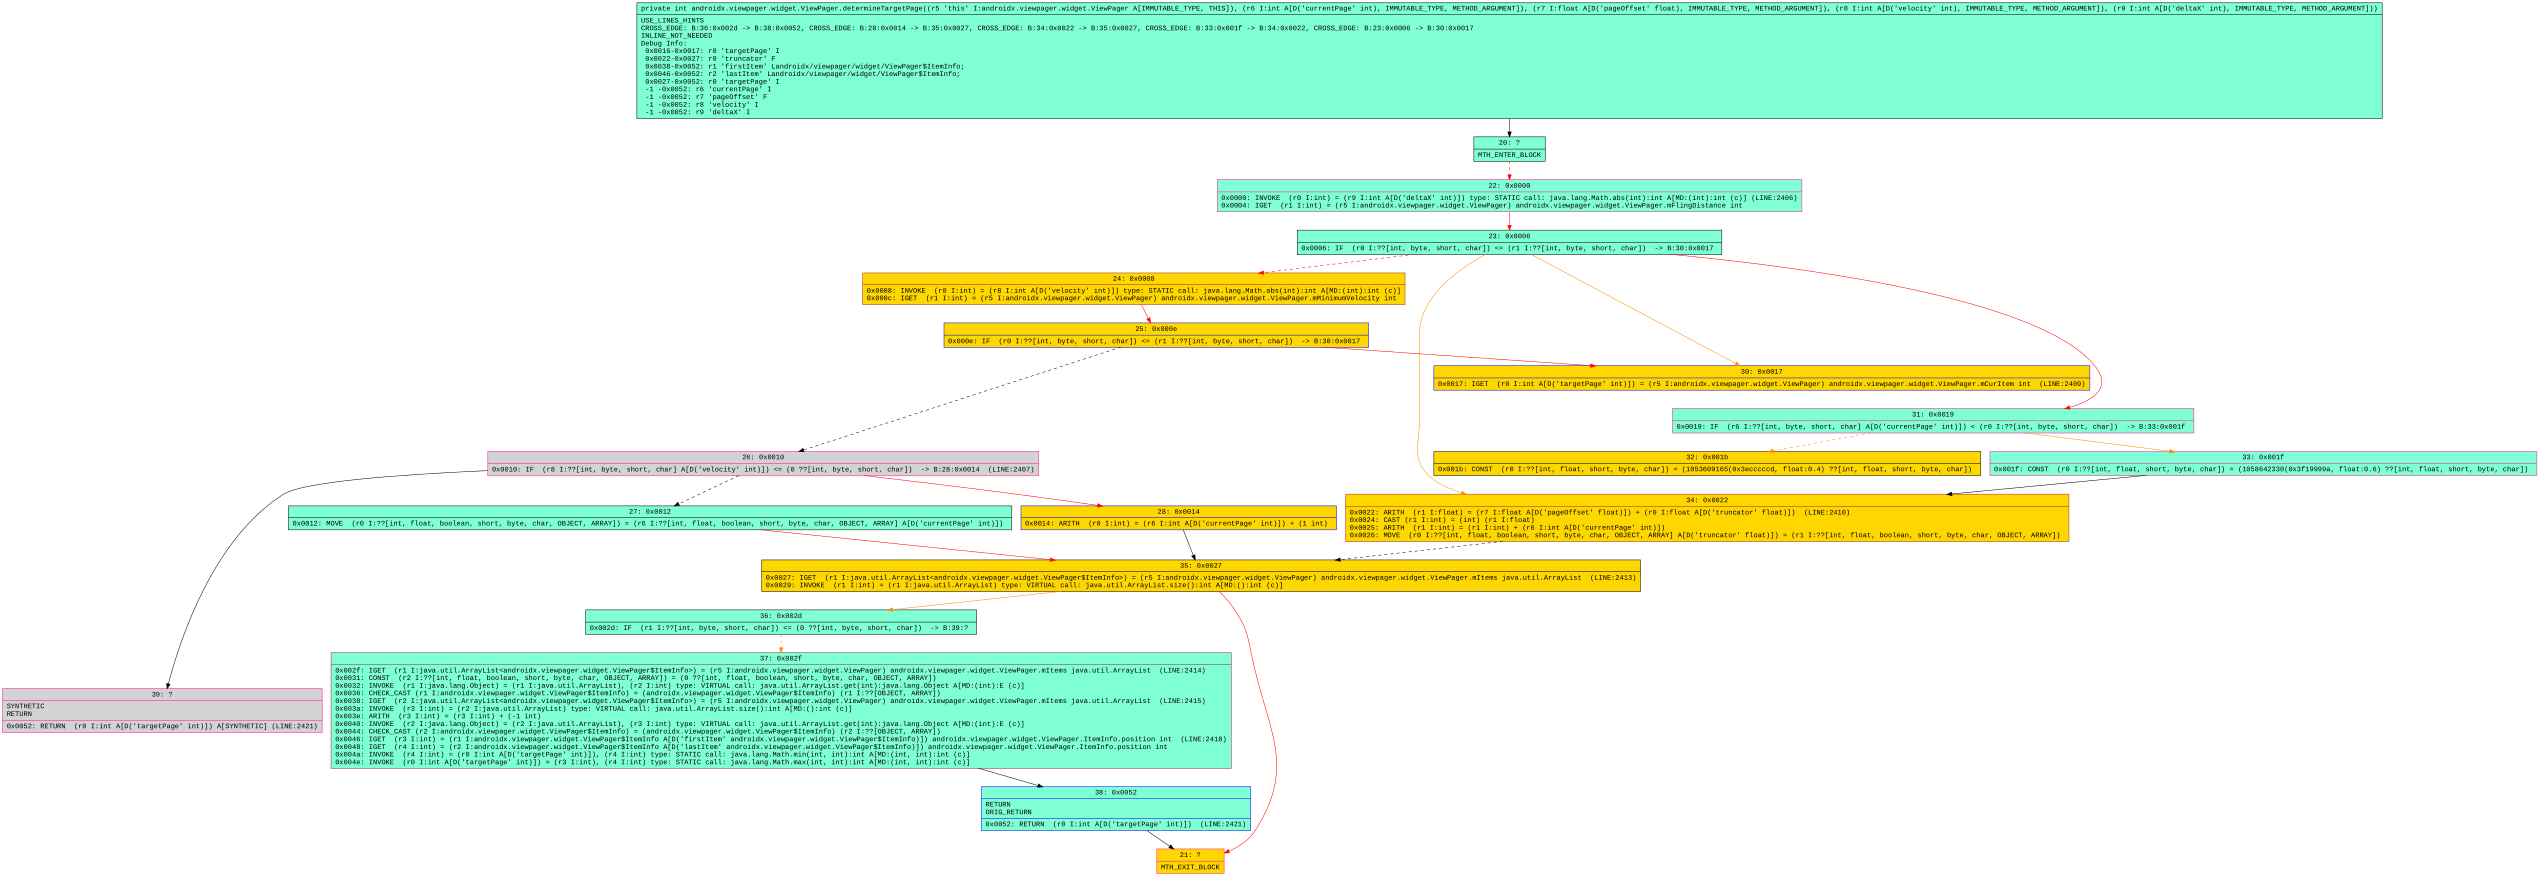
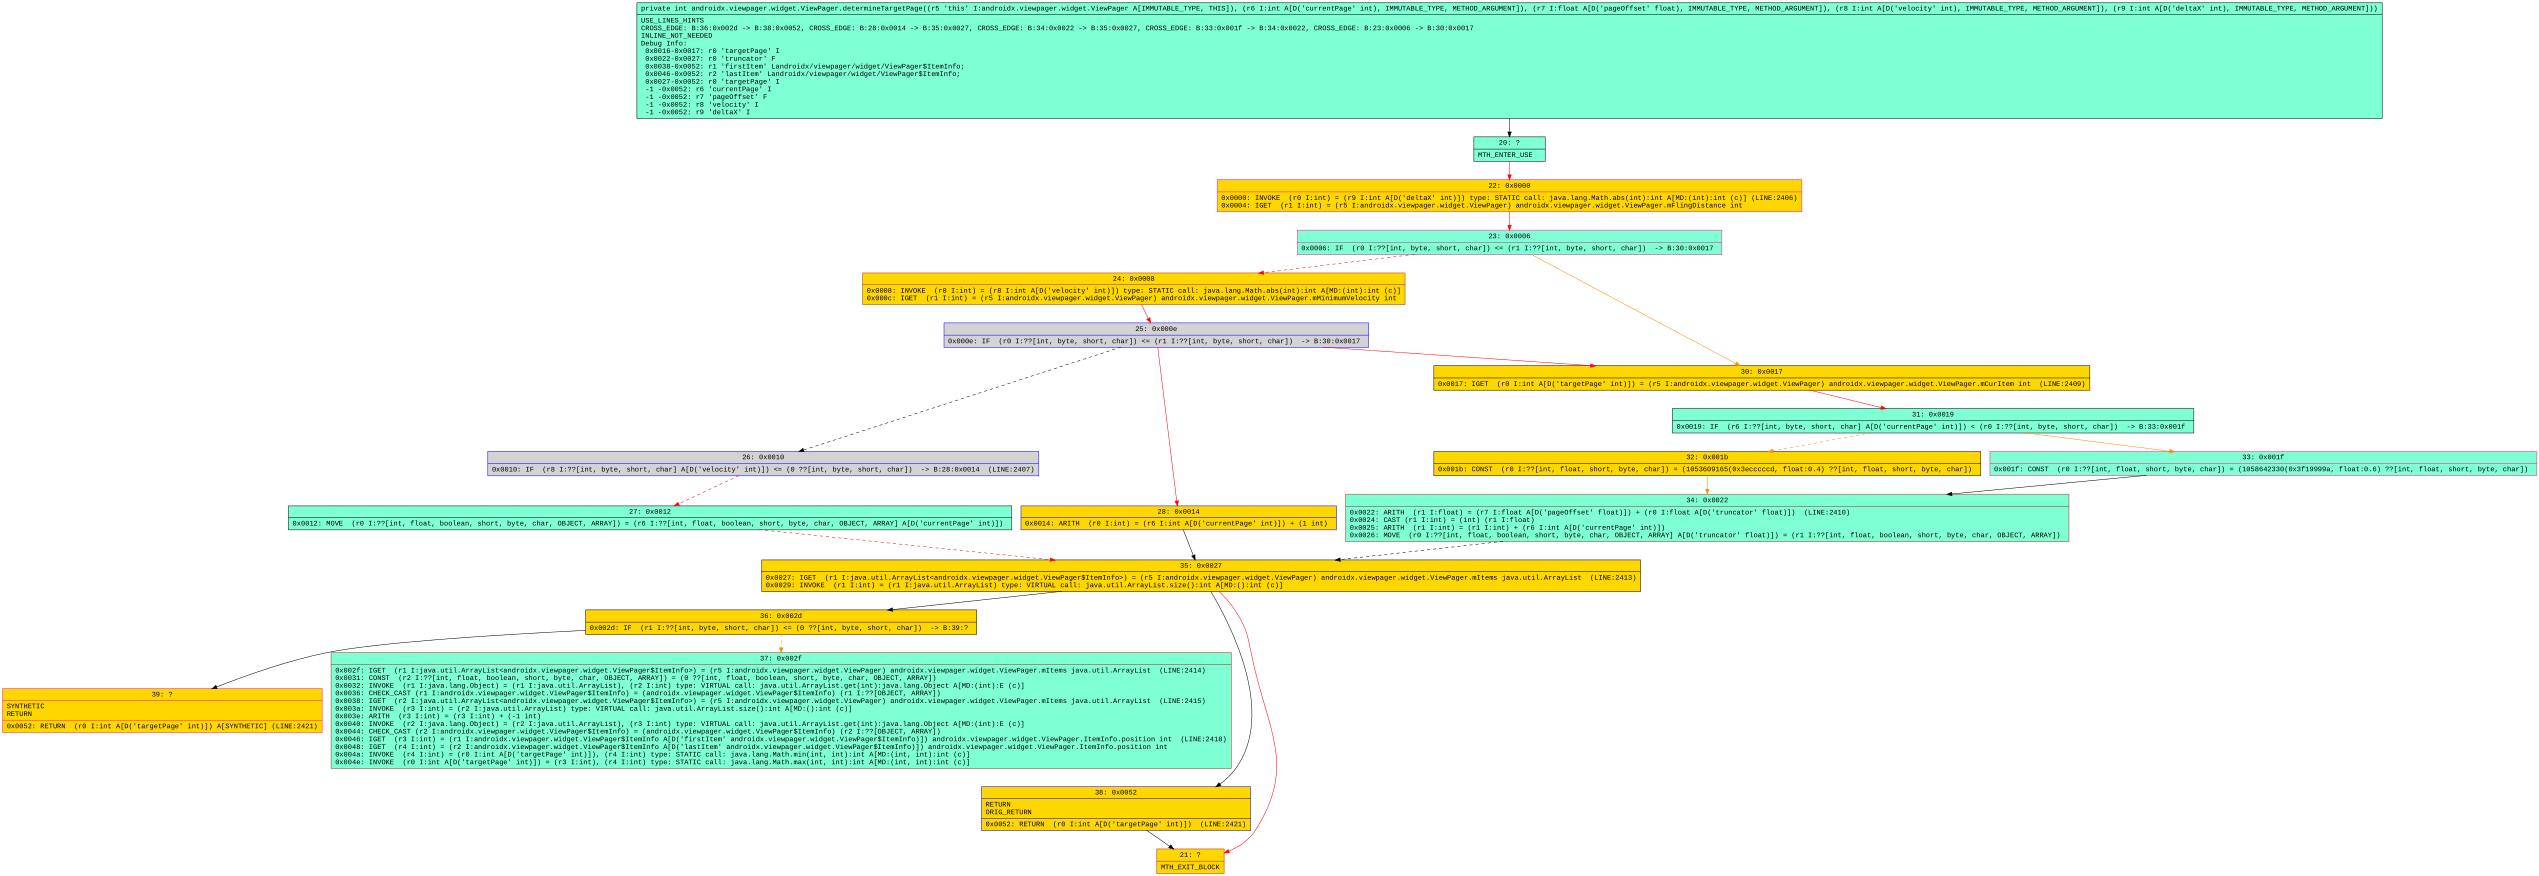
node "20: ?": text "MTH_ENTER_BLOCK" -> "MTH_ENTER_USE"
edge "20: ?" -> "22: 0x0000": style dashed -> solid
node "22: 0x0000": fillcolor aquamarine -> gold
node "23: 0x0006": color black -> deeppink
edge "23: 0x0006" -> "31: 0x0019": now "30: 0x0017" -> "31: 0x0019"
node "25: 0x000e": fillcolor gold -> lightgrey
edge "23: 0x0006" -> "34: 0x0022": now "32: 0x001b" -> "34: 0x0022"
node "30: 0x0017": color blue -> black
node "31: 0x0019": color deeppink -> black
node "26: 0x0010": color deeppink -> blue
edge "26: 0x0010" -> "27: 0x0012": color black -> red
edge "26: 0x0010" -> "28: 0x0014": now "25: 0x000e" -> "28: 0x0014"
edge "26: 0x0010" -> "39: ?": now "36: 0x002d" -> "39: ?"
node "34: 0x0022": fillcolor gold -> aquamarine
edge "27: 0x0012" -> "35: 0x0027": style solid -> dashed
edge "35: 0x0027" -> "36: 0x002d": color darkorange -> black
node "36: 0x002d": fillcolor aquamarine -> gold
node "39: ?": fillcolor lightgrey -> gold
edge "37: 0x002f" -> "38: 0x0052": now "35: 0x0027" -> "38: 0x0052"
node "38: 0x0052": fillcolor aquamarine -> gold
node "21: ?": color deeppink -> brown
